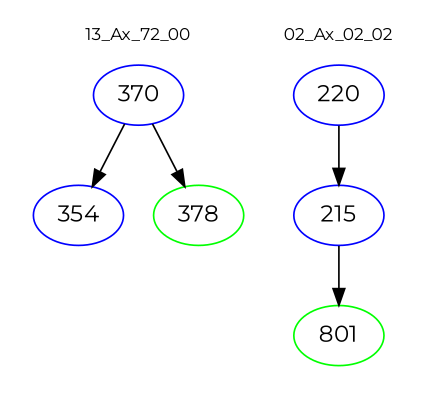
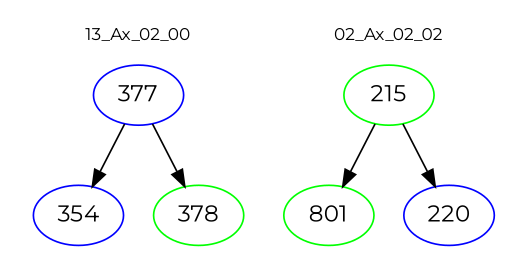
cluster "13_Ax_72_00": label "13_Ax_72_00" -> "13_Ax_02_00"
node "370": label "370" -> "377"
edge "220" -> "215": reversed
node "215": color blue -> green
